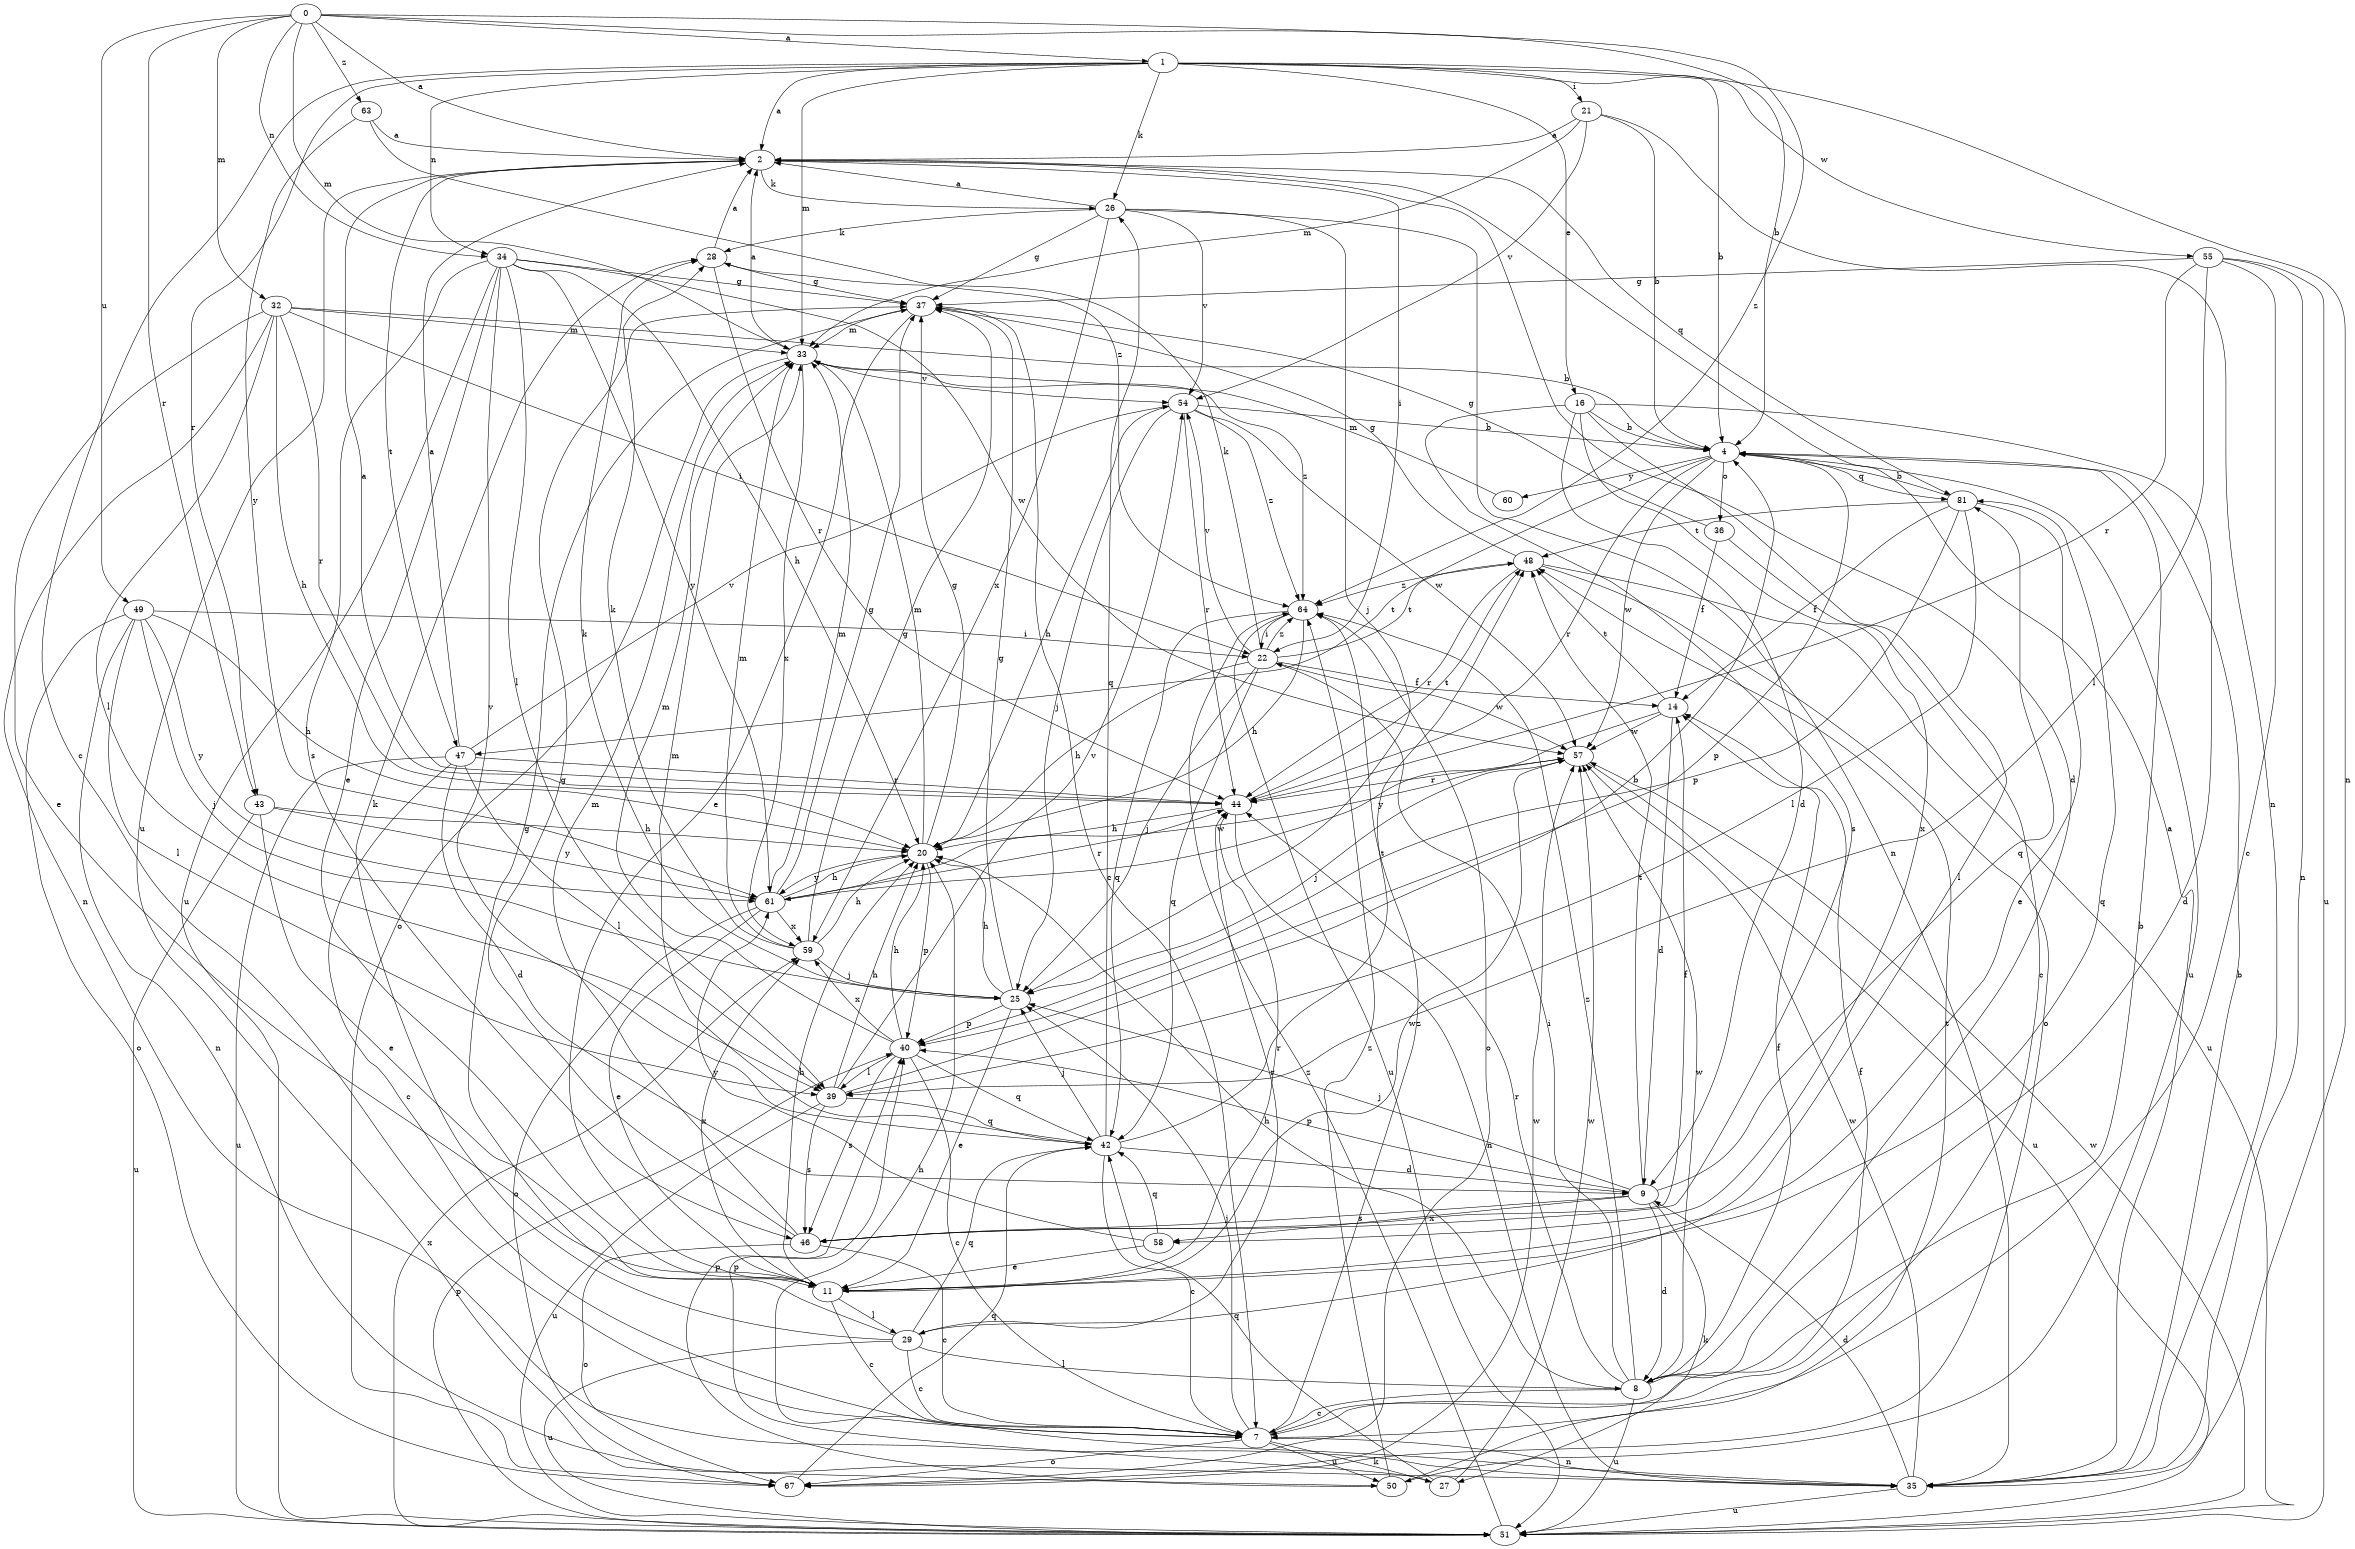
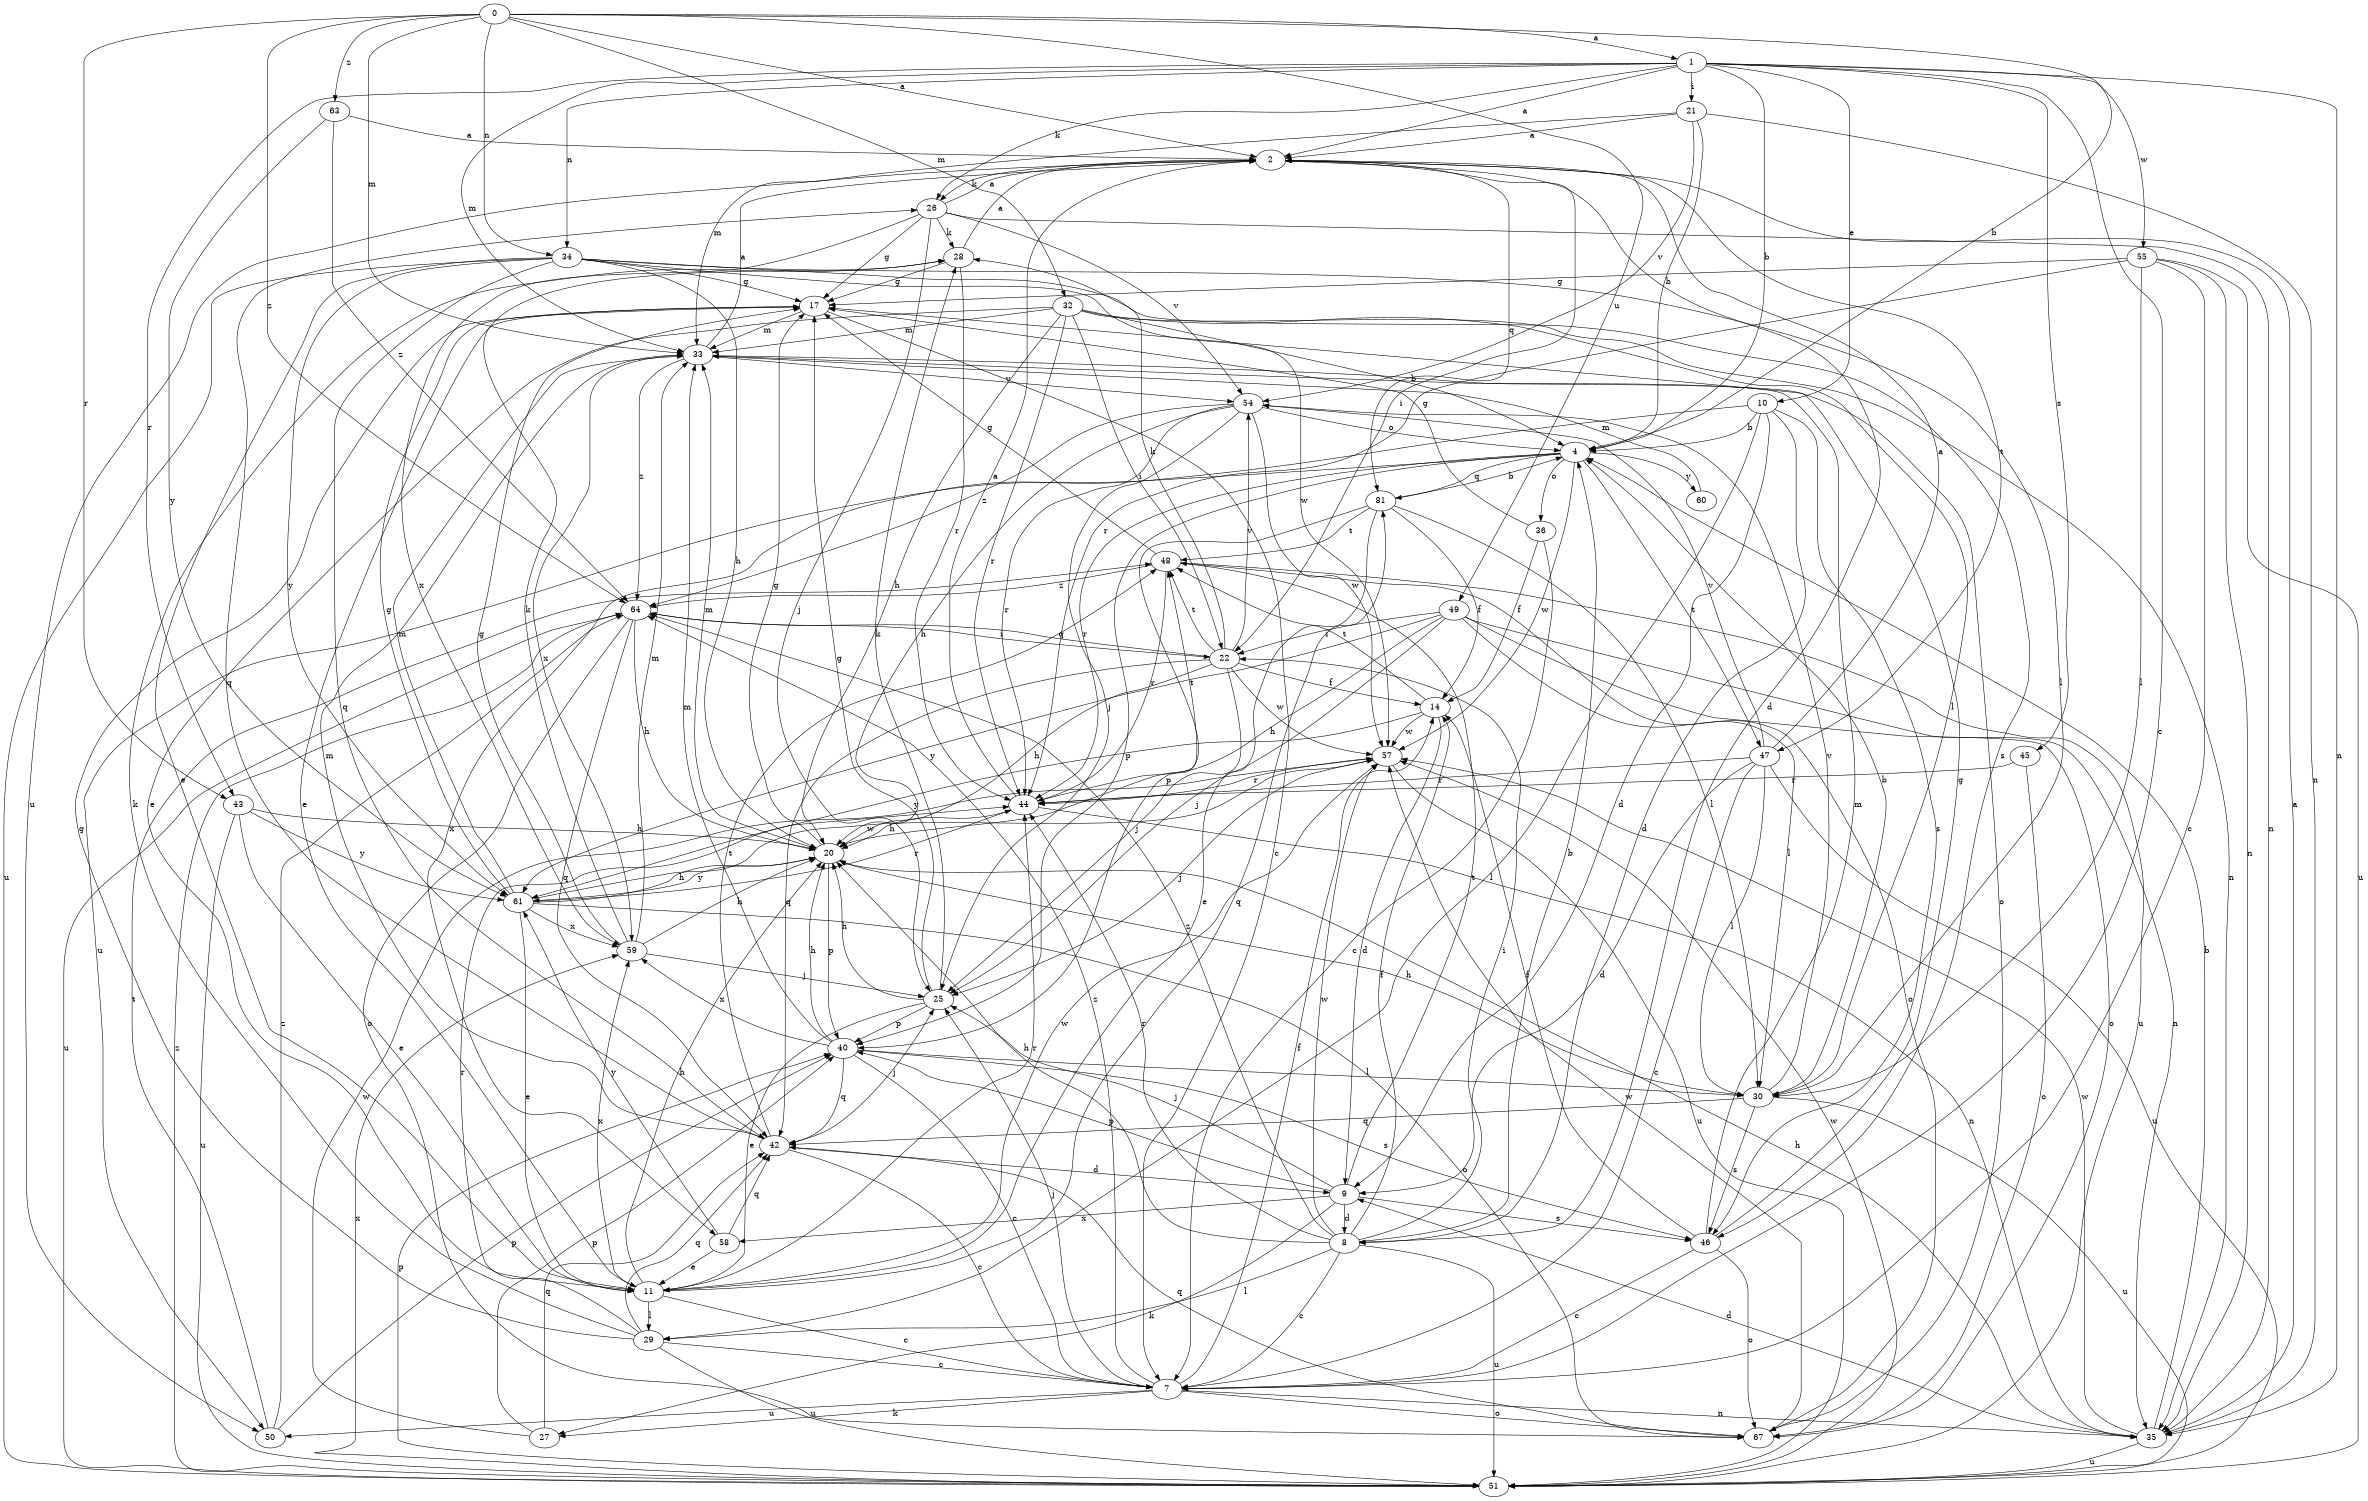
node "37": label "37" -> "17"
node "16": label "16" -> "10"
edge "54" -> "4": label "b" -> "o"
edge "22" -> "64": label "z" -> "q"
edge "34" -> "42": label "v" -> "q"
node "45": added
edge "9" -> "81": removed, label "q"
node "39": label "39" -> "30"
edge "29" -> "8": reversed
